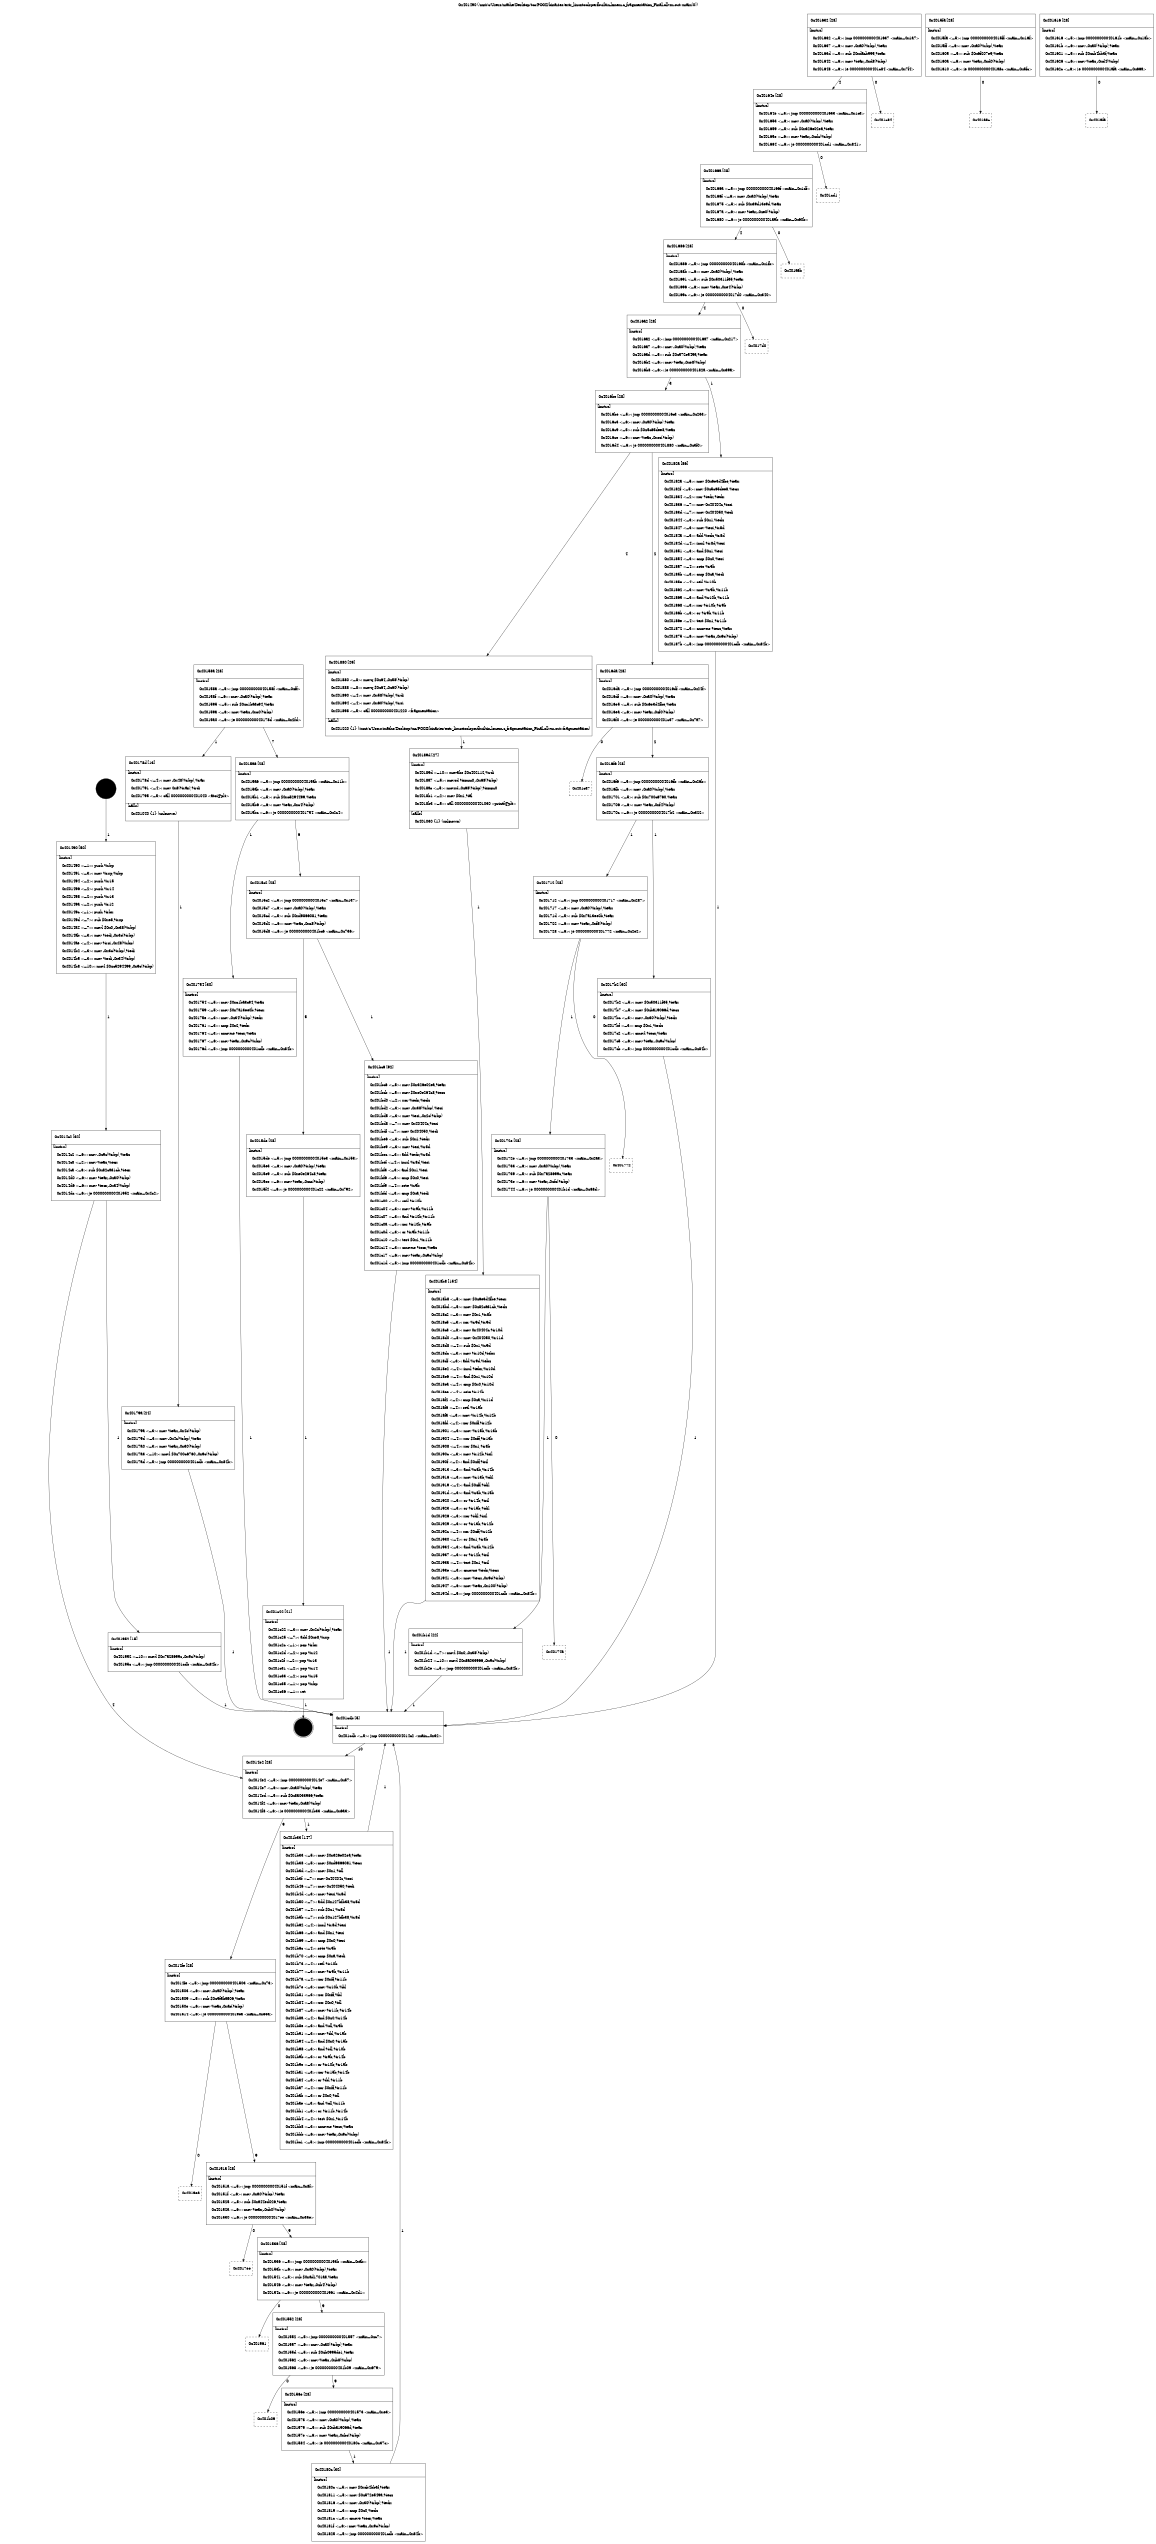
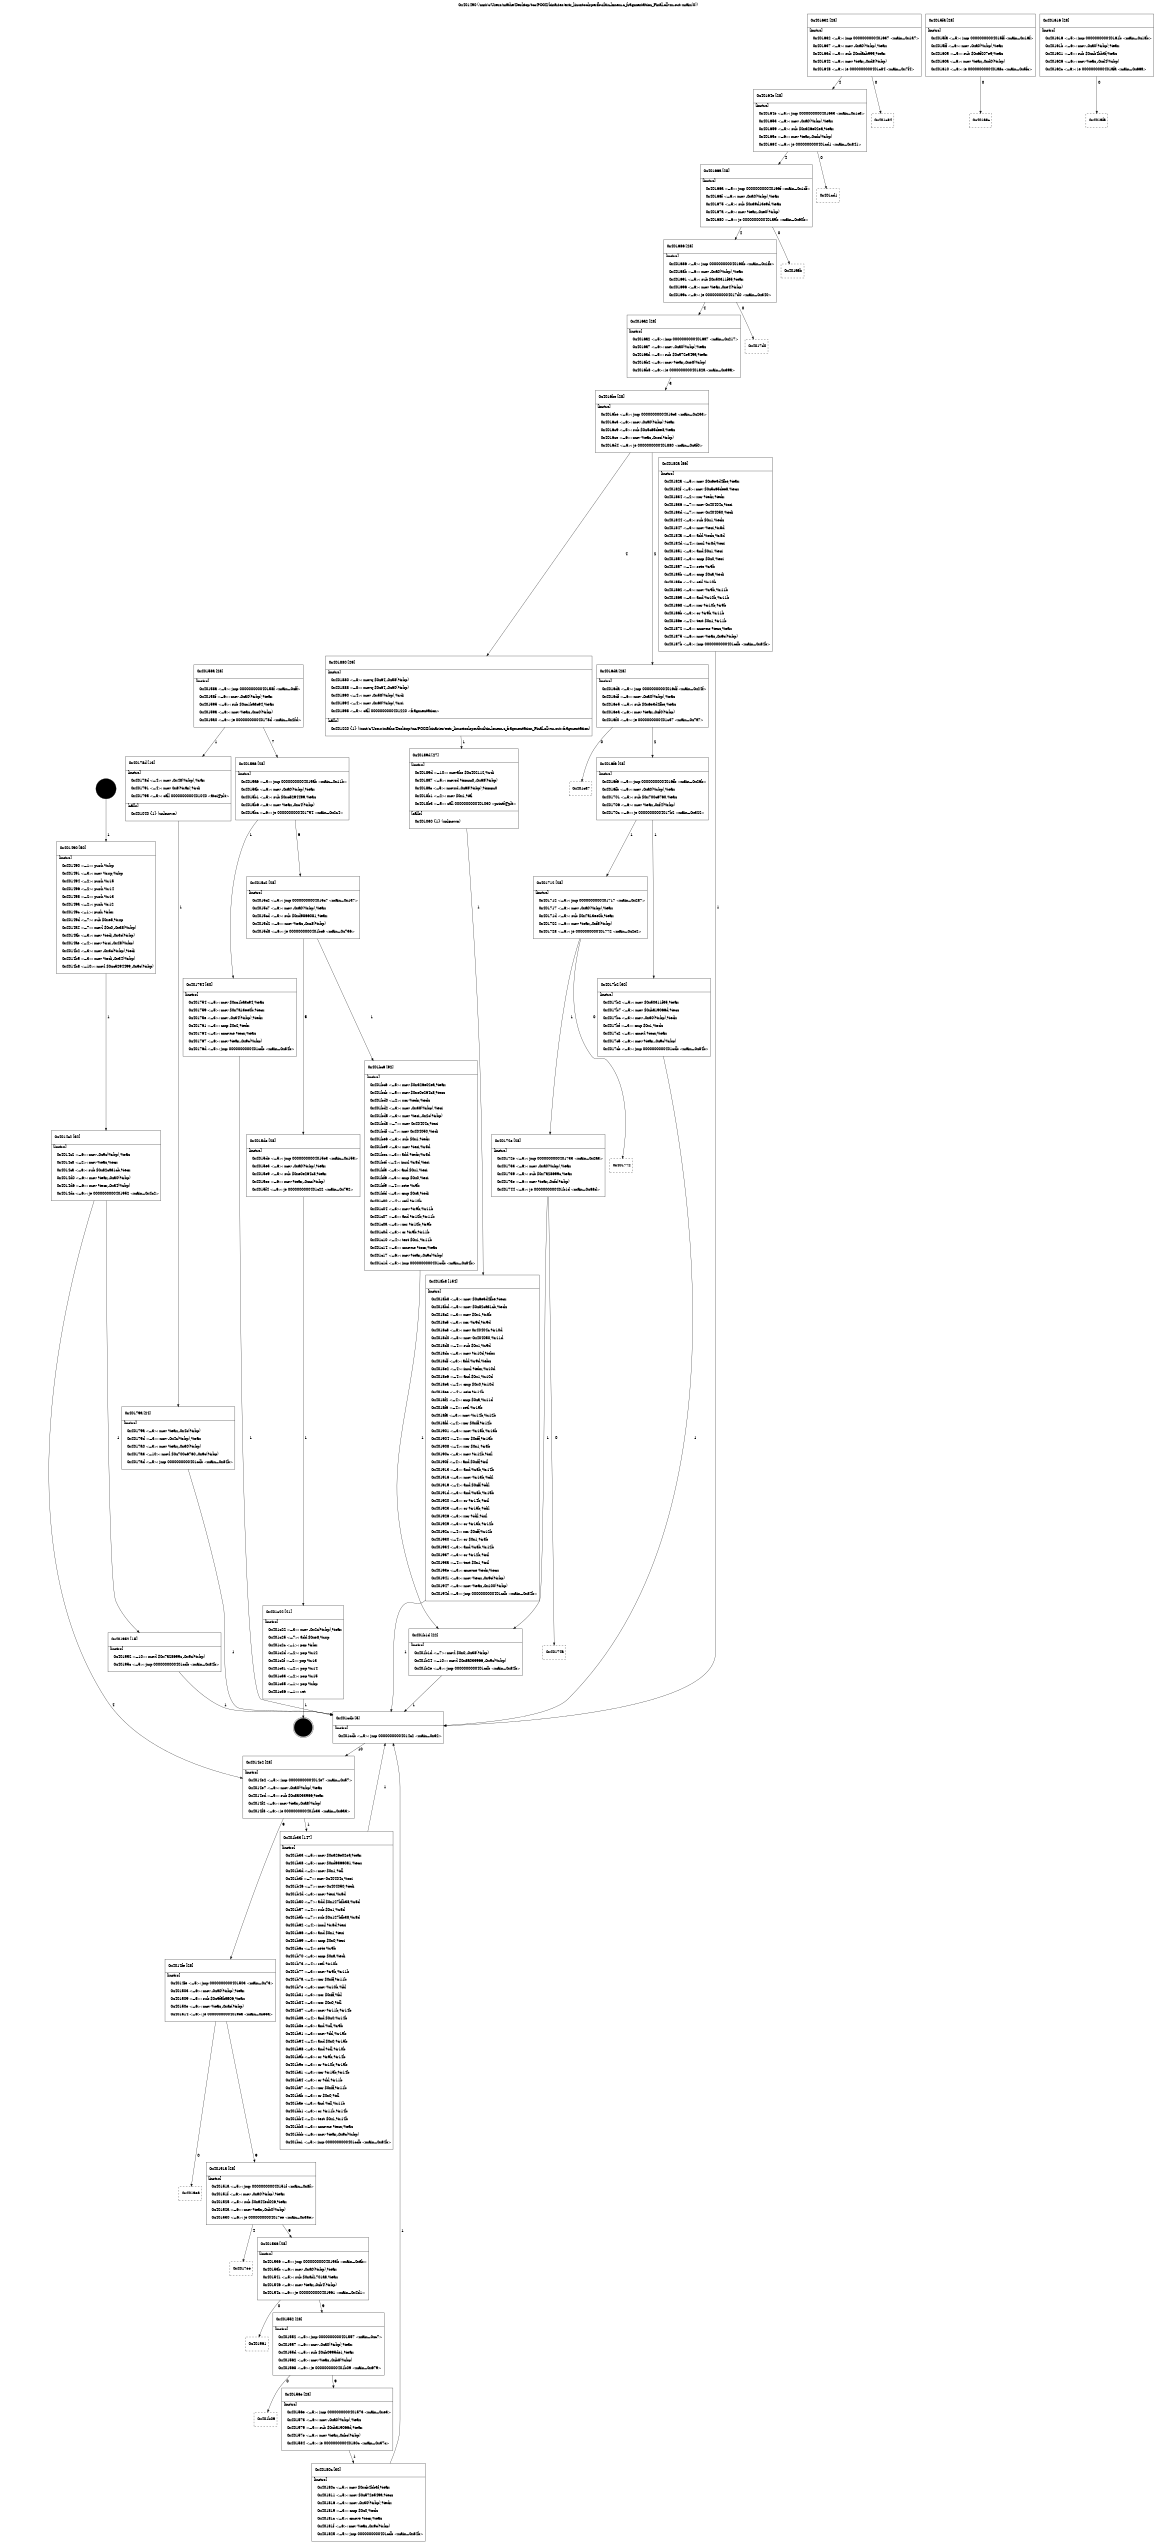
edge "0x40164e [28]" -> "0x40166a [28]": added, label "4"
edge "0x4016a2 [28]" -> "0x40182a [86]": removed, label "1"
edge "0x401bc6 [92]" -> "0x401cdb [5]": now "0x401bc6 [92]" -> "0x401b1d [22]"
edge "0x40151a [28]" -> "0x4017ee": label " 0" -> " 4"
